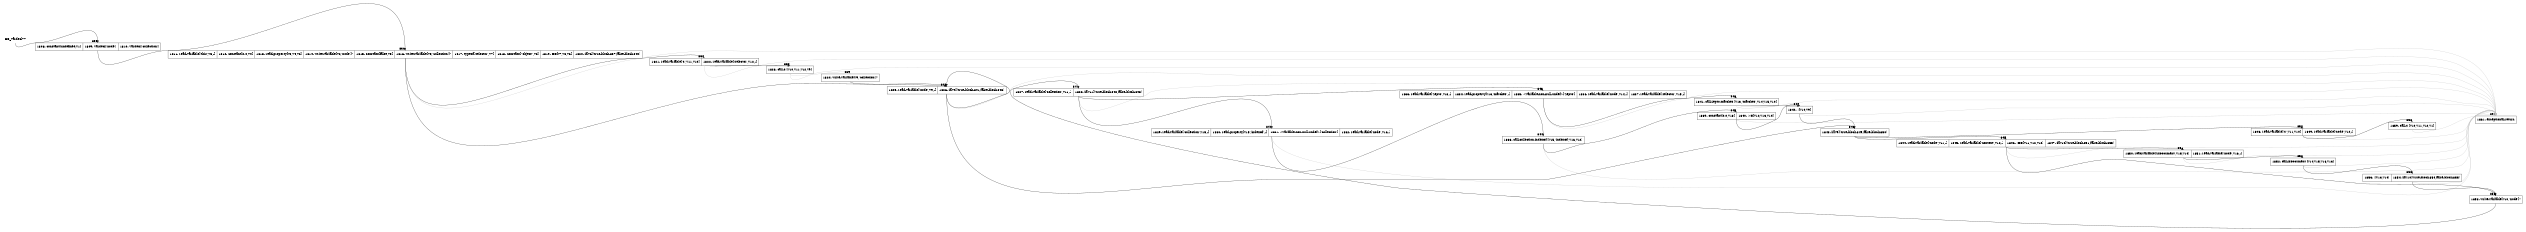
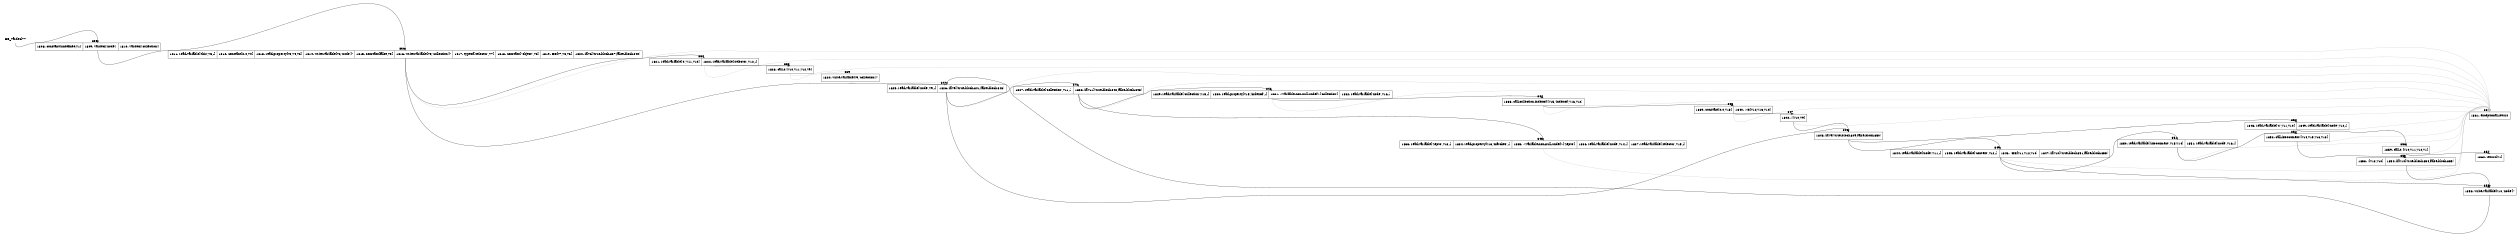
edge "1824: write-variable[v9,'collection']*" -> "1825: read-variable['node',v9,-]": color black -> gray
node "1841: call-zepto.matches [v13,'matches',v14,v15,v10]": removed
node "1860: return[v1]": added
